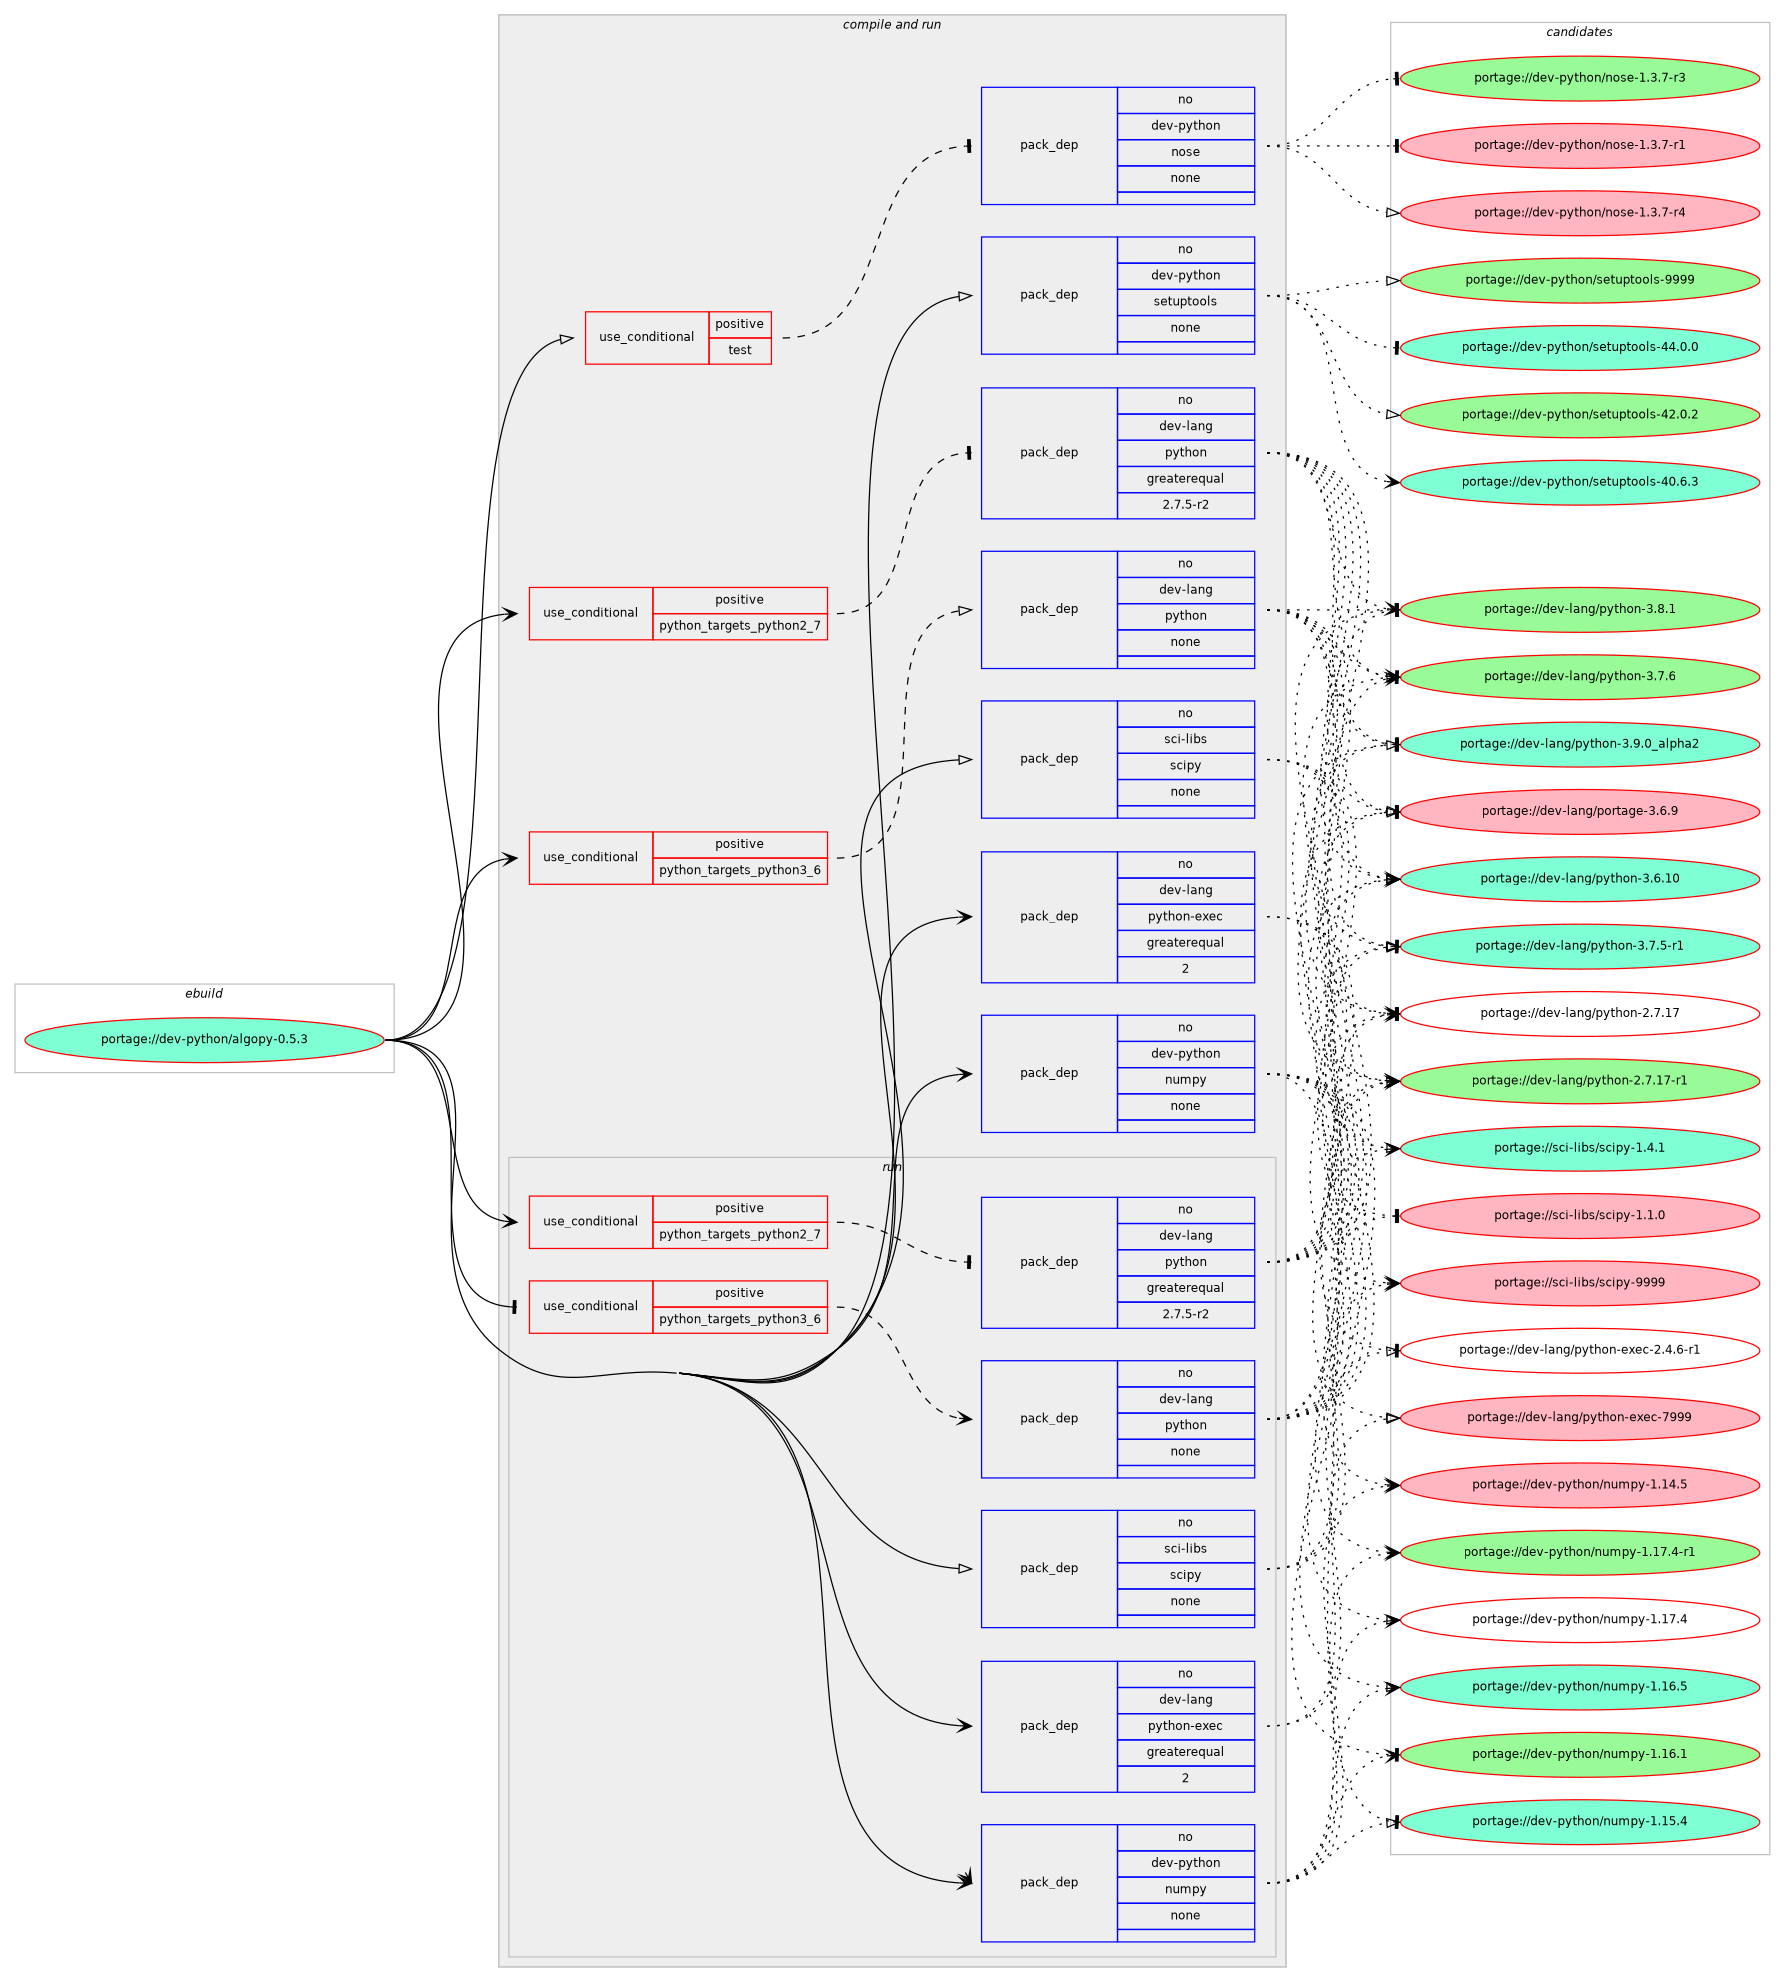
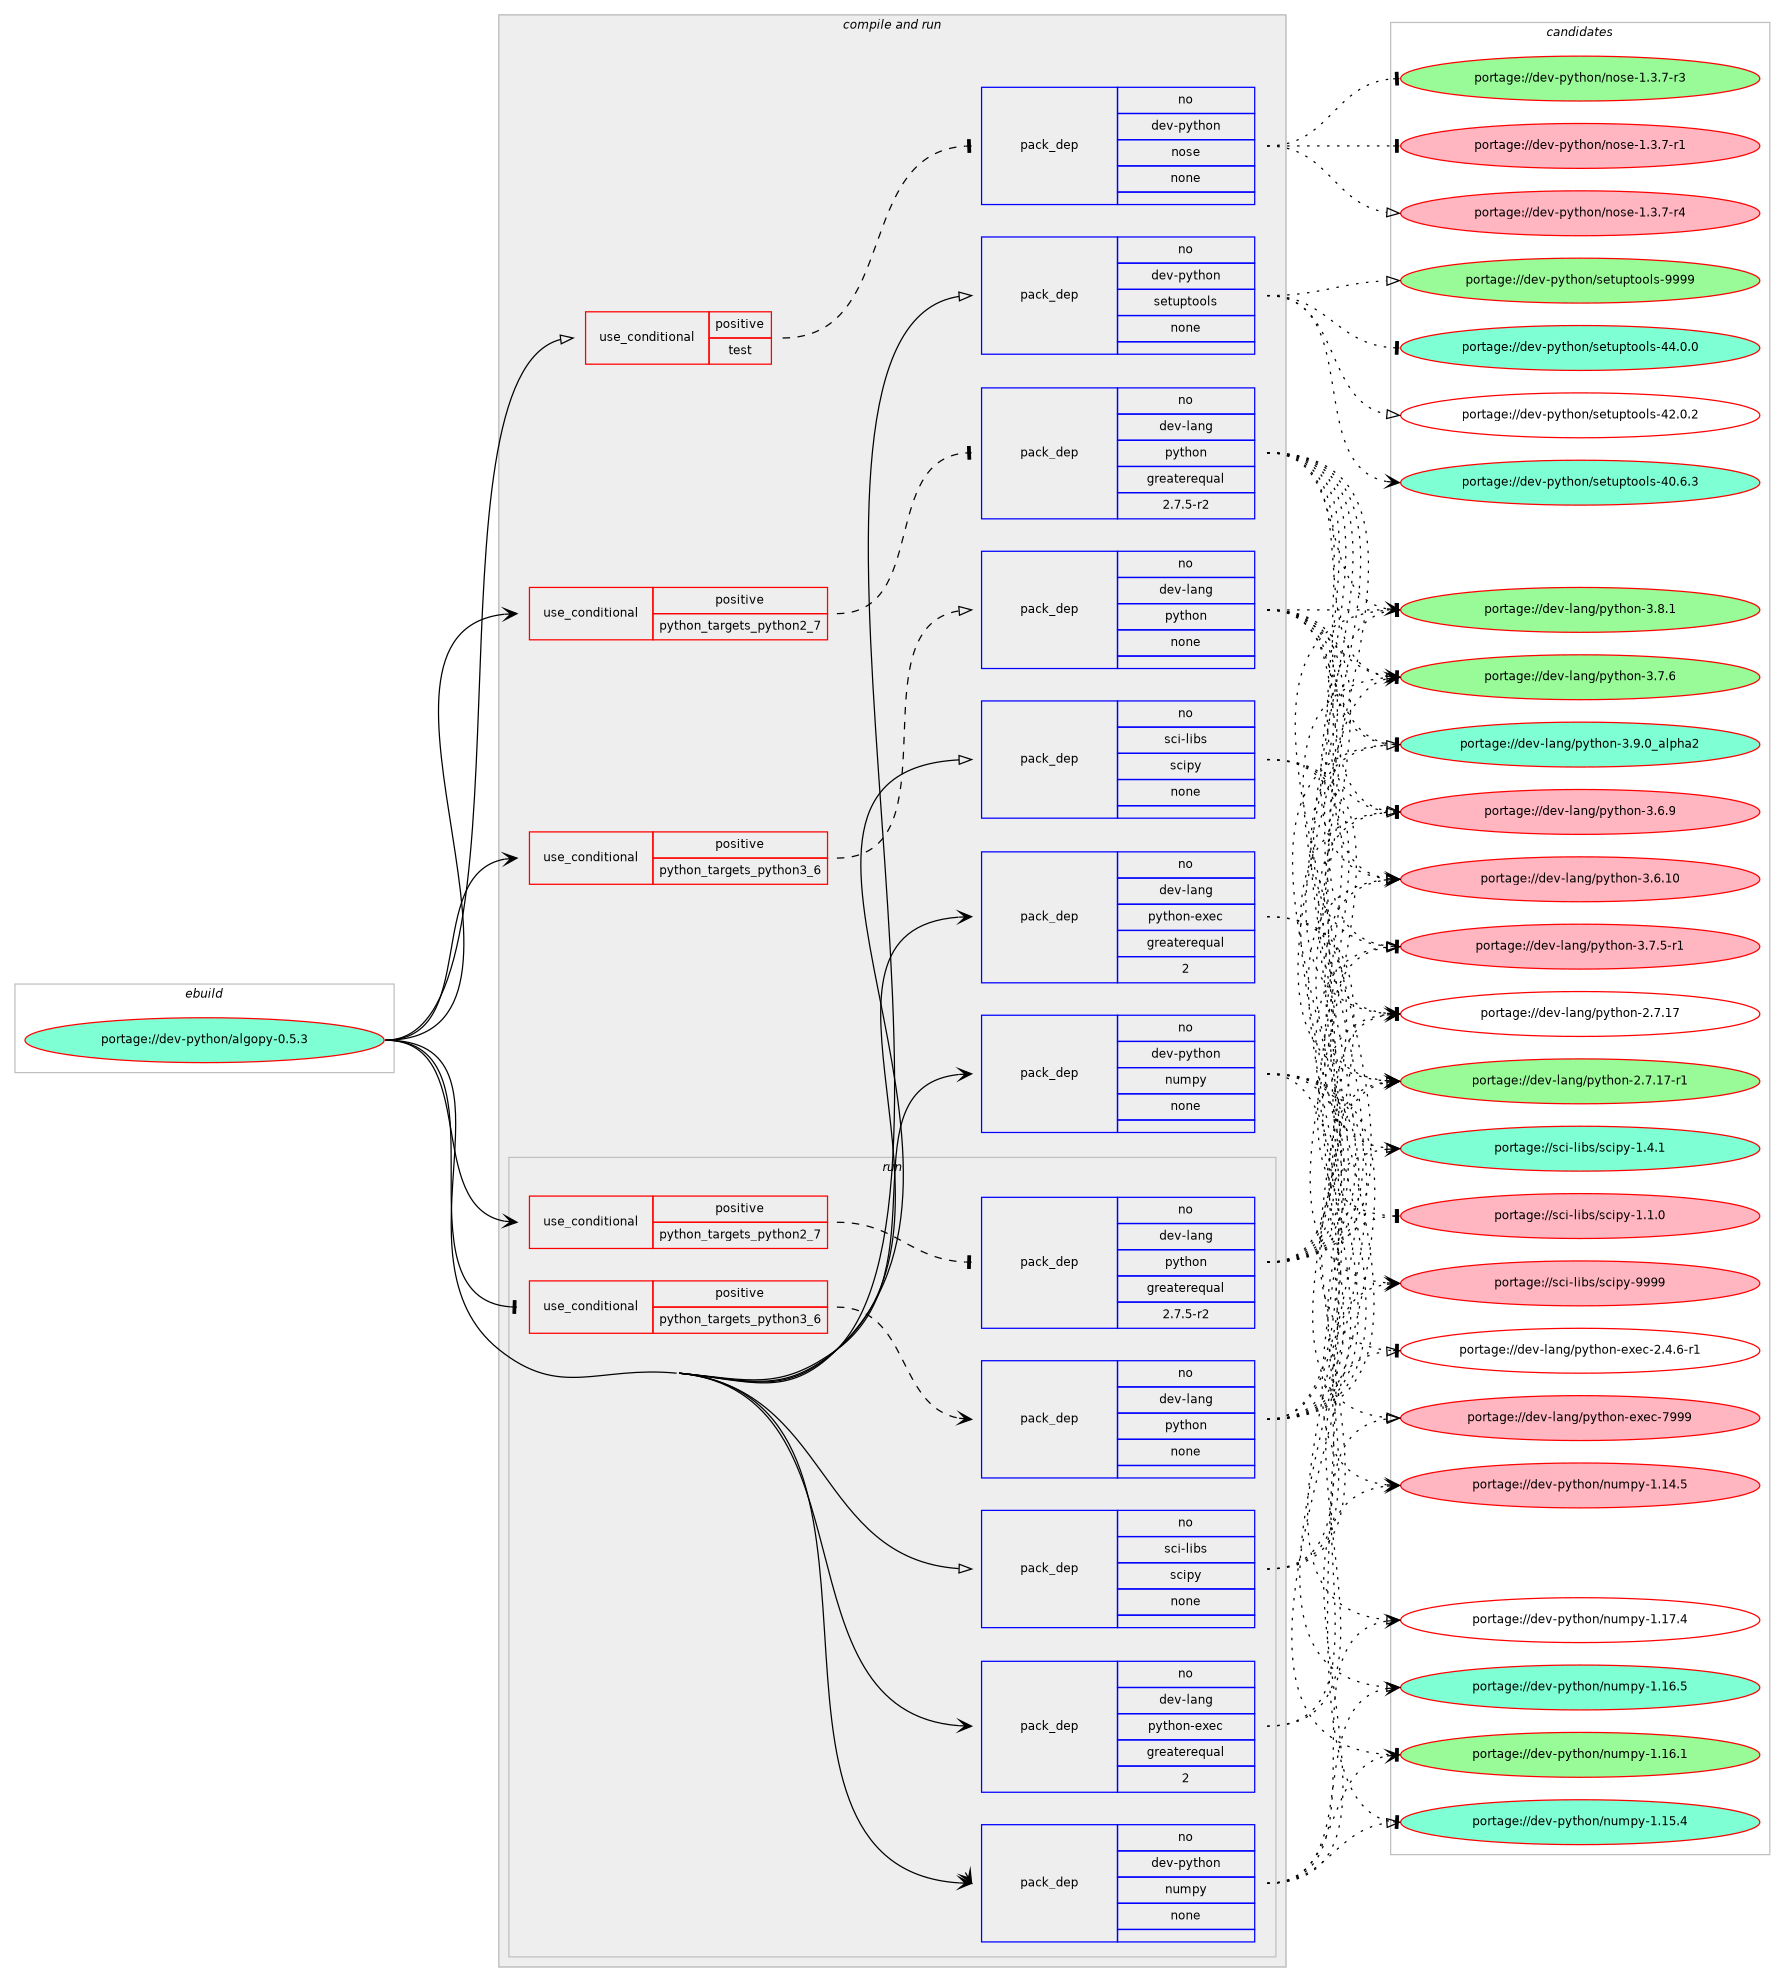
node "portage://dev-python/setuptools-42.0.2": fillcolor palegreen -> white
node "portage://dev-lang/portage-3.6.9": label "portage://dev-lang/portage-3.6.9" -> "portage://dev-lang/python-3.6.9"
node "portage://dev-lang/python-3.6.10": fillcolor aquamarine -> lightpink
node "portage://dev-lang/python-3.7.5-r1": fillcolor aquamarine -> lightpink
node "portage://dev-python/numpy-1.17.4-r1": removed
